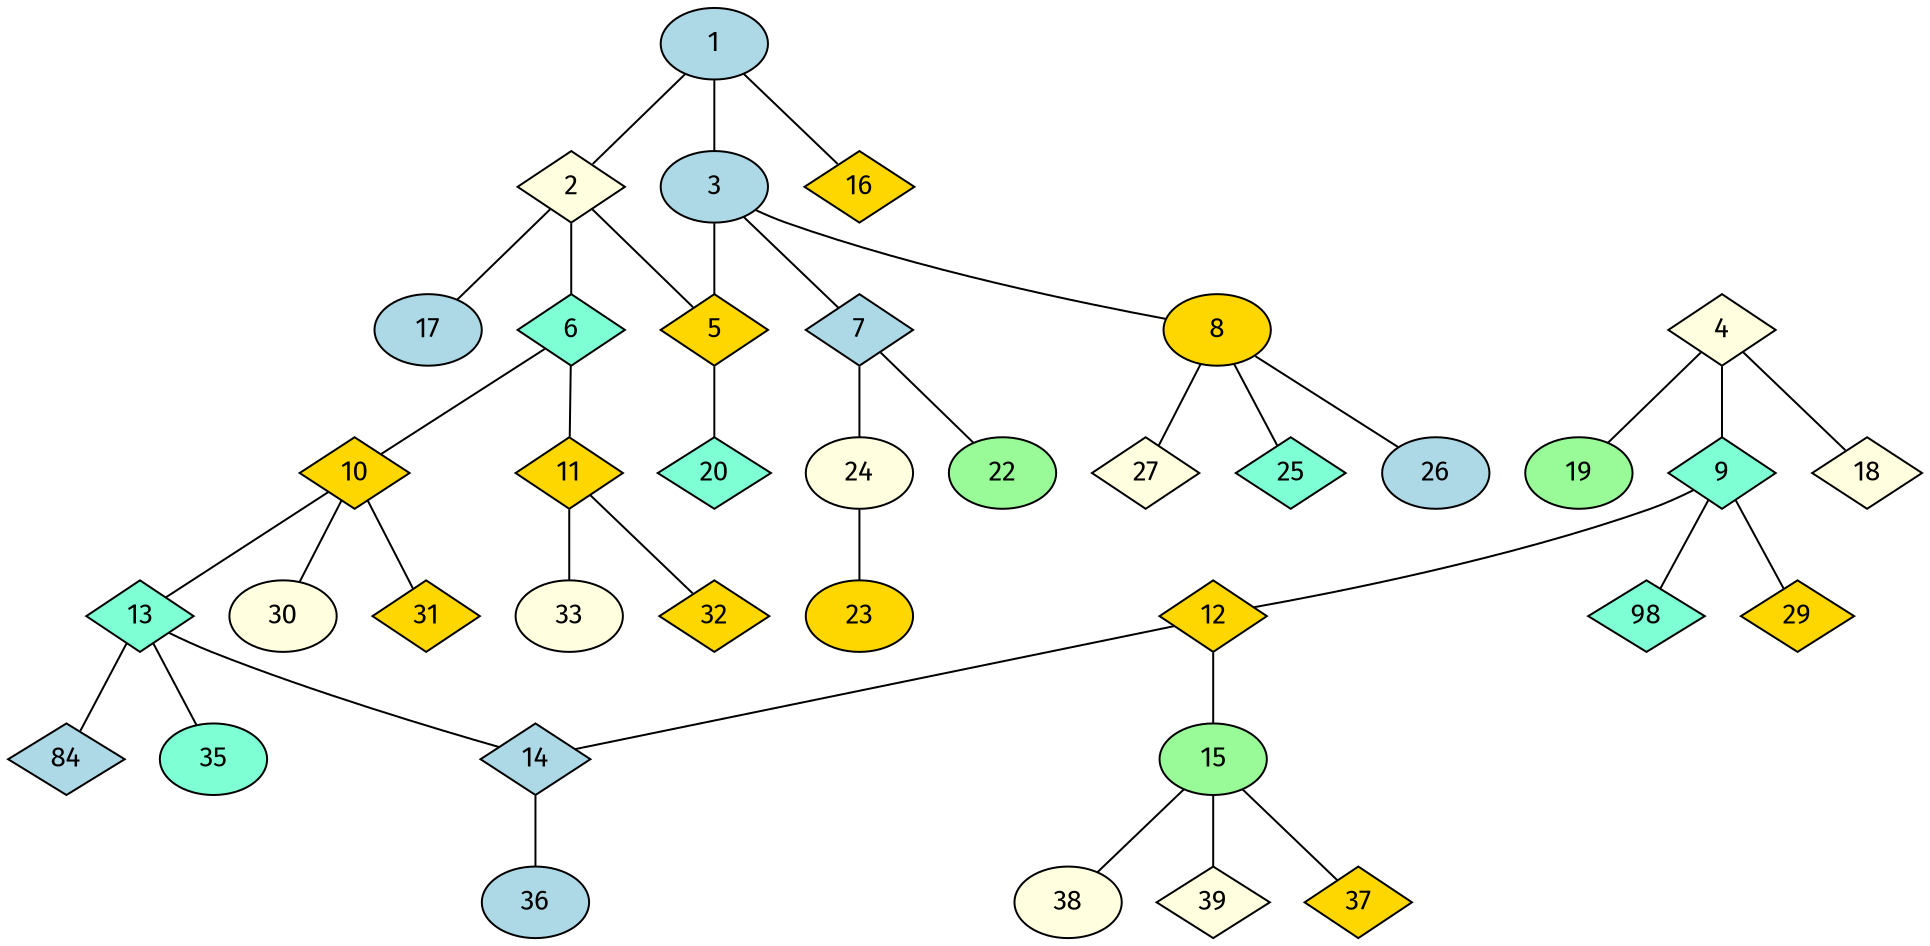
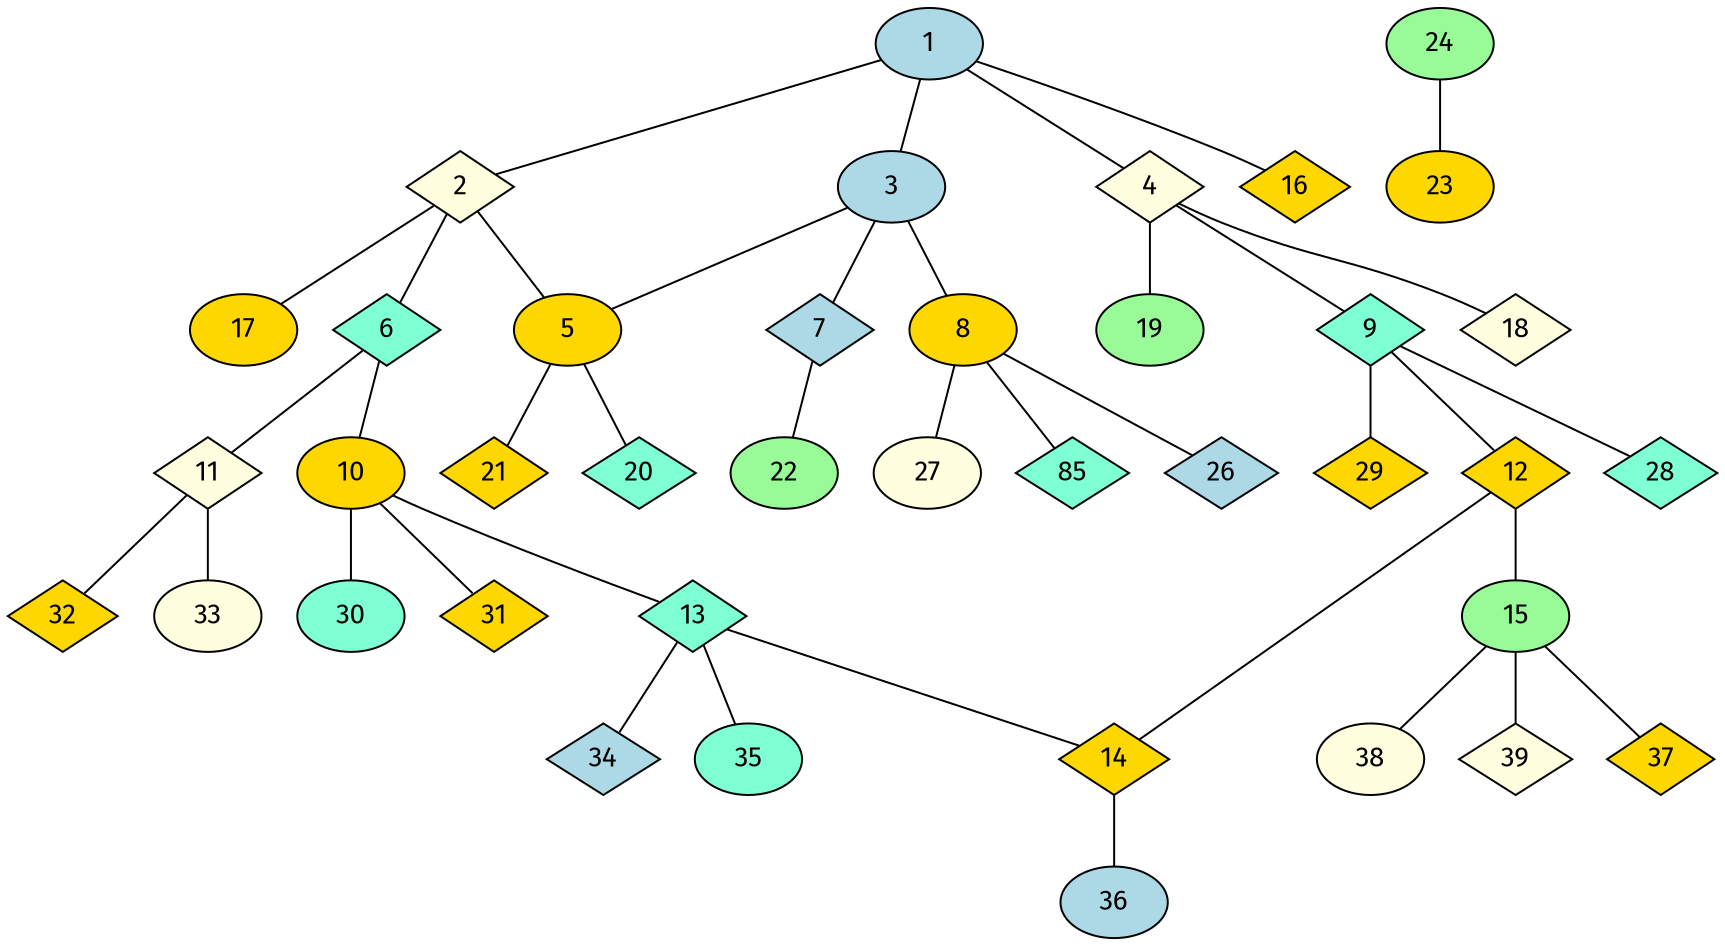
edge "1" -- "4": added
node "17": fillcolor lightblue -> gold
node "5": shape diamond -> ellipse
edge "7" -- "24": removed
node "10": shape diamond -> ellipse
node "21": added
node "11": fillcolor gold -> lightyellow
node "24": fillcolor lightyellow -> palegreen
node "27": shape diamond -> ellipse
node "25": label "25" -> "85"
node "26": shape ellipse -> diamond
node "30": fillcolor lightyellow -> aquamarine
node "98": label "98" -> "28"
node "84": label "84" -> "34"
node "14": fillcolor lightblue -> gold
